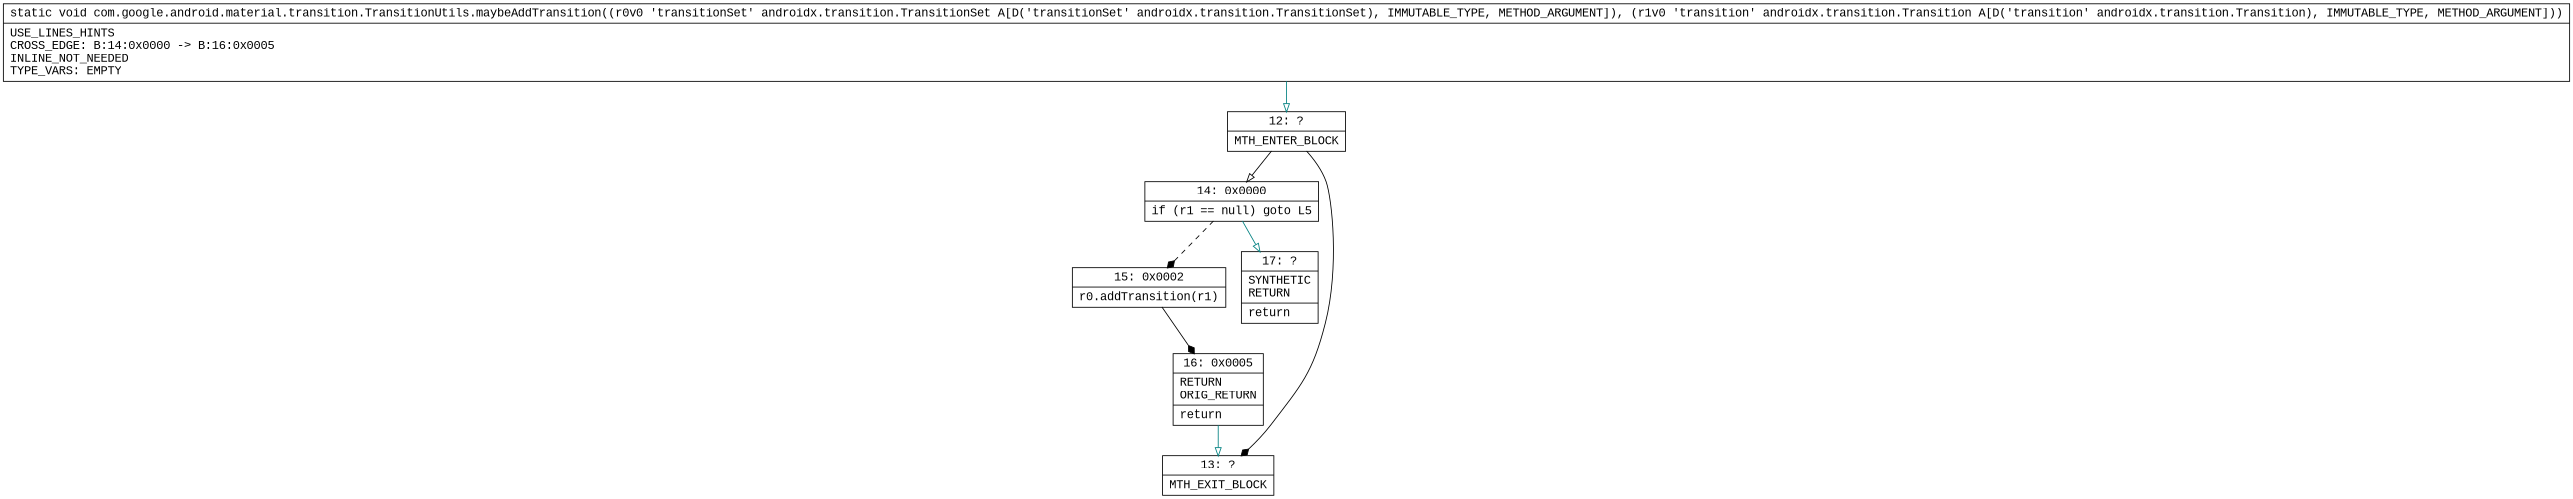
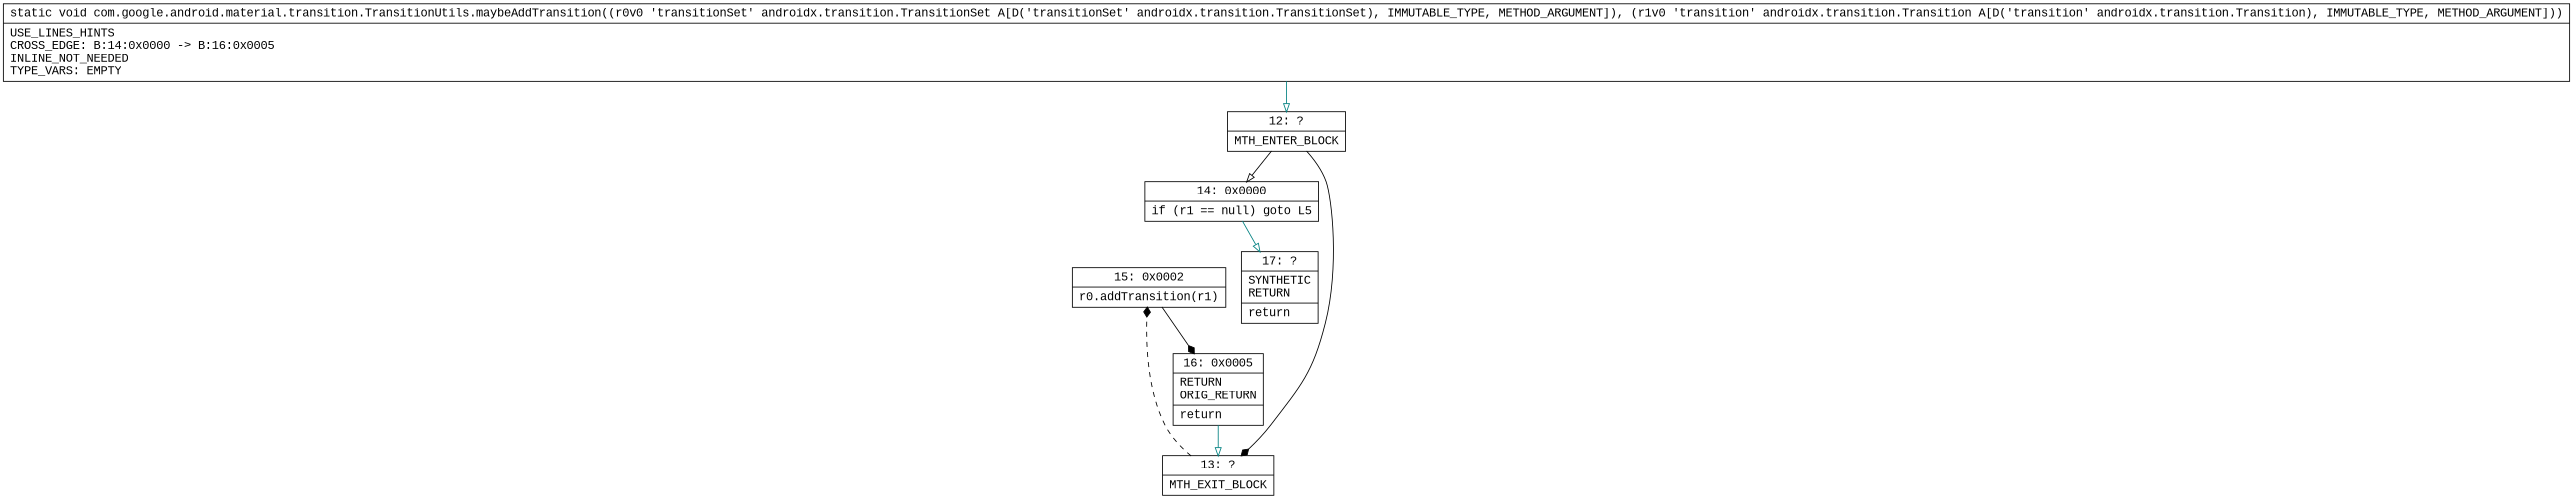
edge "14: 0x0000" -> "15: 0x0002": now "13: ?" -> "15: 0x0002"
